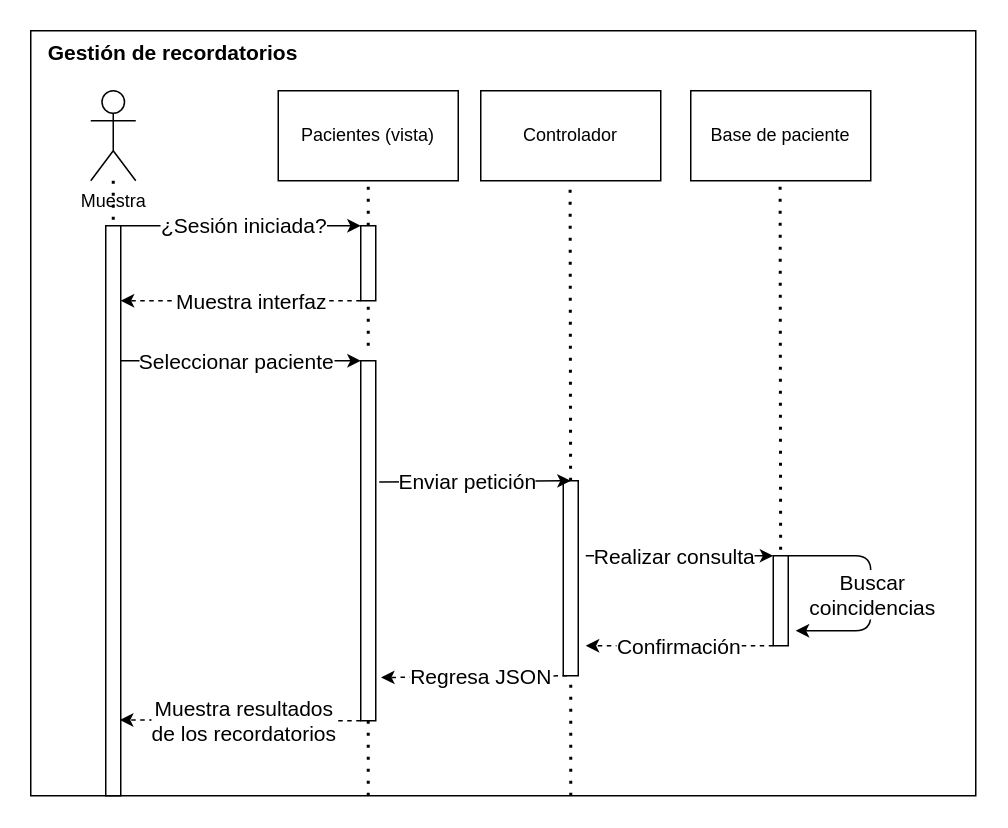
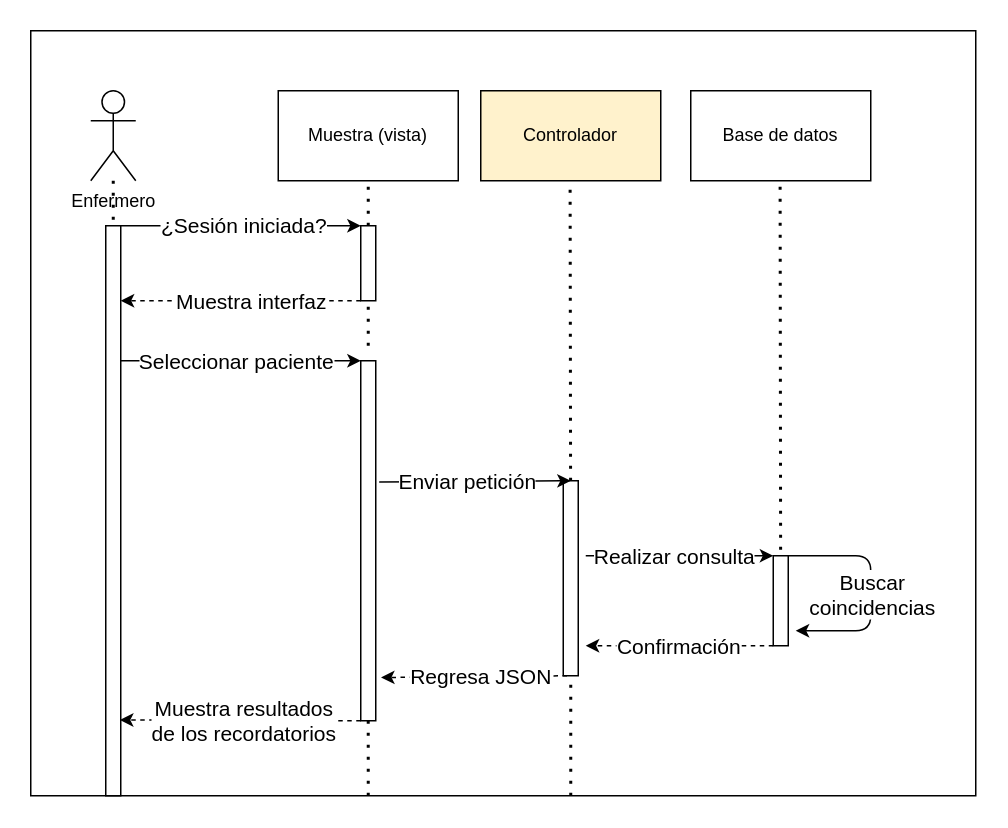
node "Gestión de recordatorios": removed
node "Pacientes (vista)": label "Pacientes (vista)" -> "Muestra (vista)"
node "Controlador": fillcolor #ffffff -> #fff2cc
node "Base de paciente": label "Base de paciente" -> "Base de datos"
node "Muestra": label "Muestra" -> "Enfermero"
